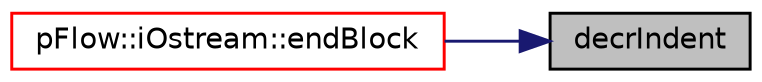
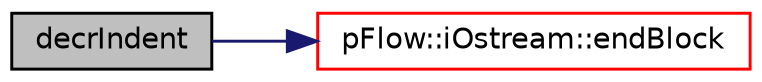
edge "pFlow::iOstream::endBlock" -> "decrIndent": reversed
